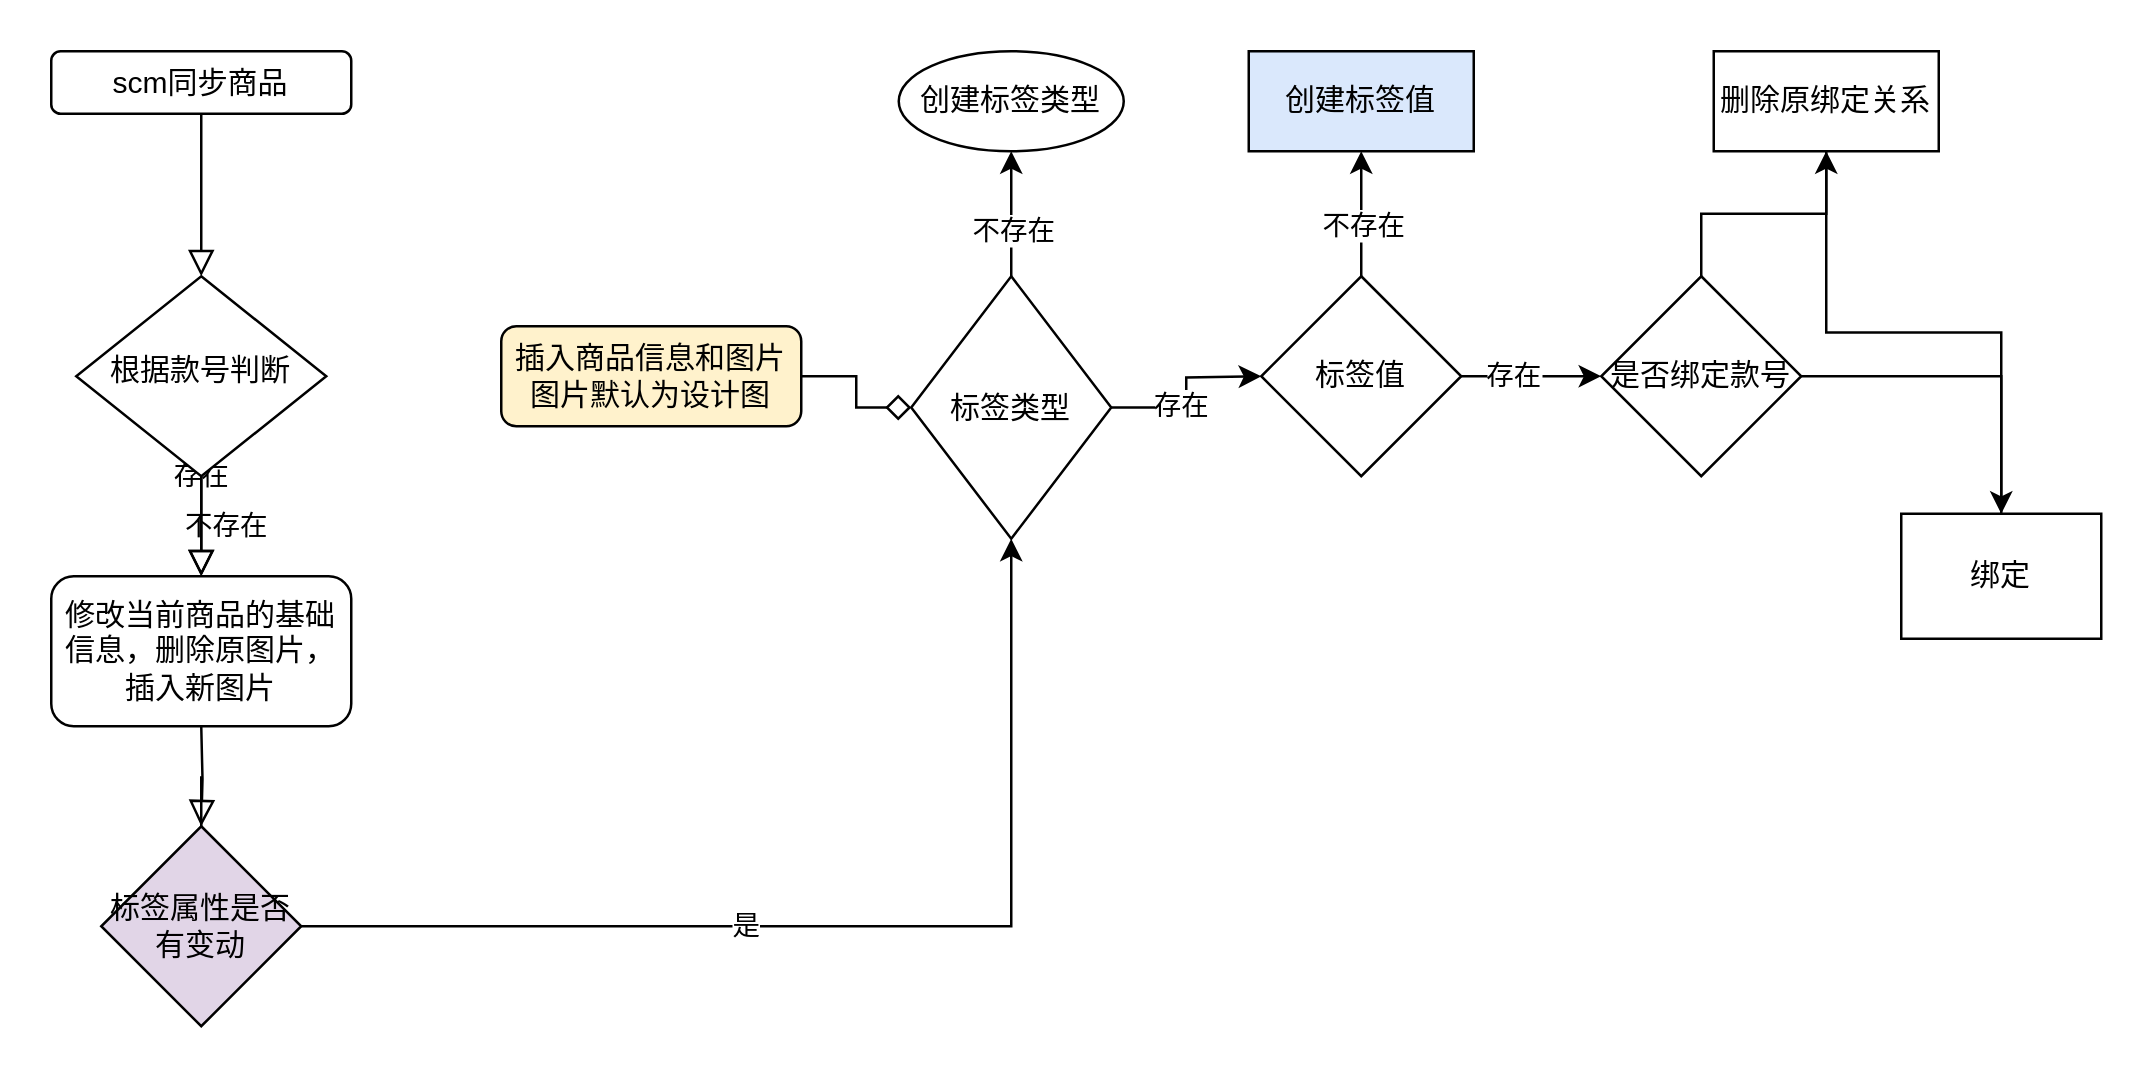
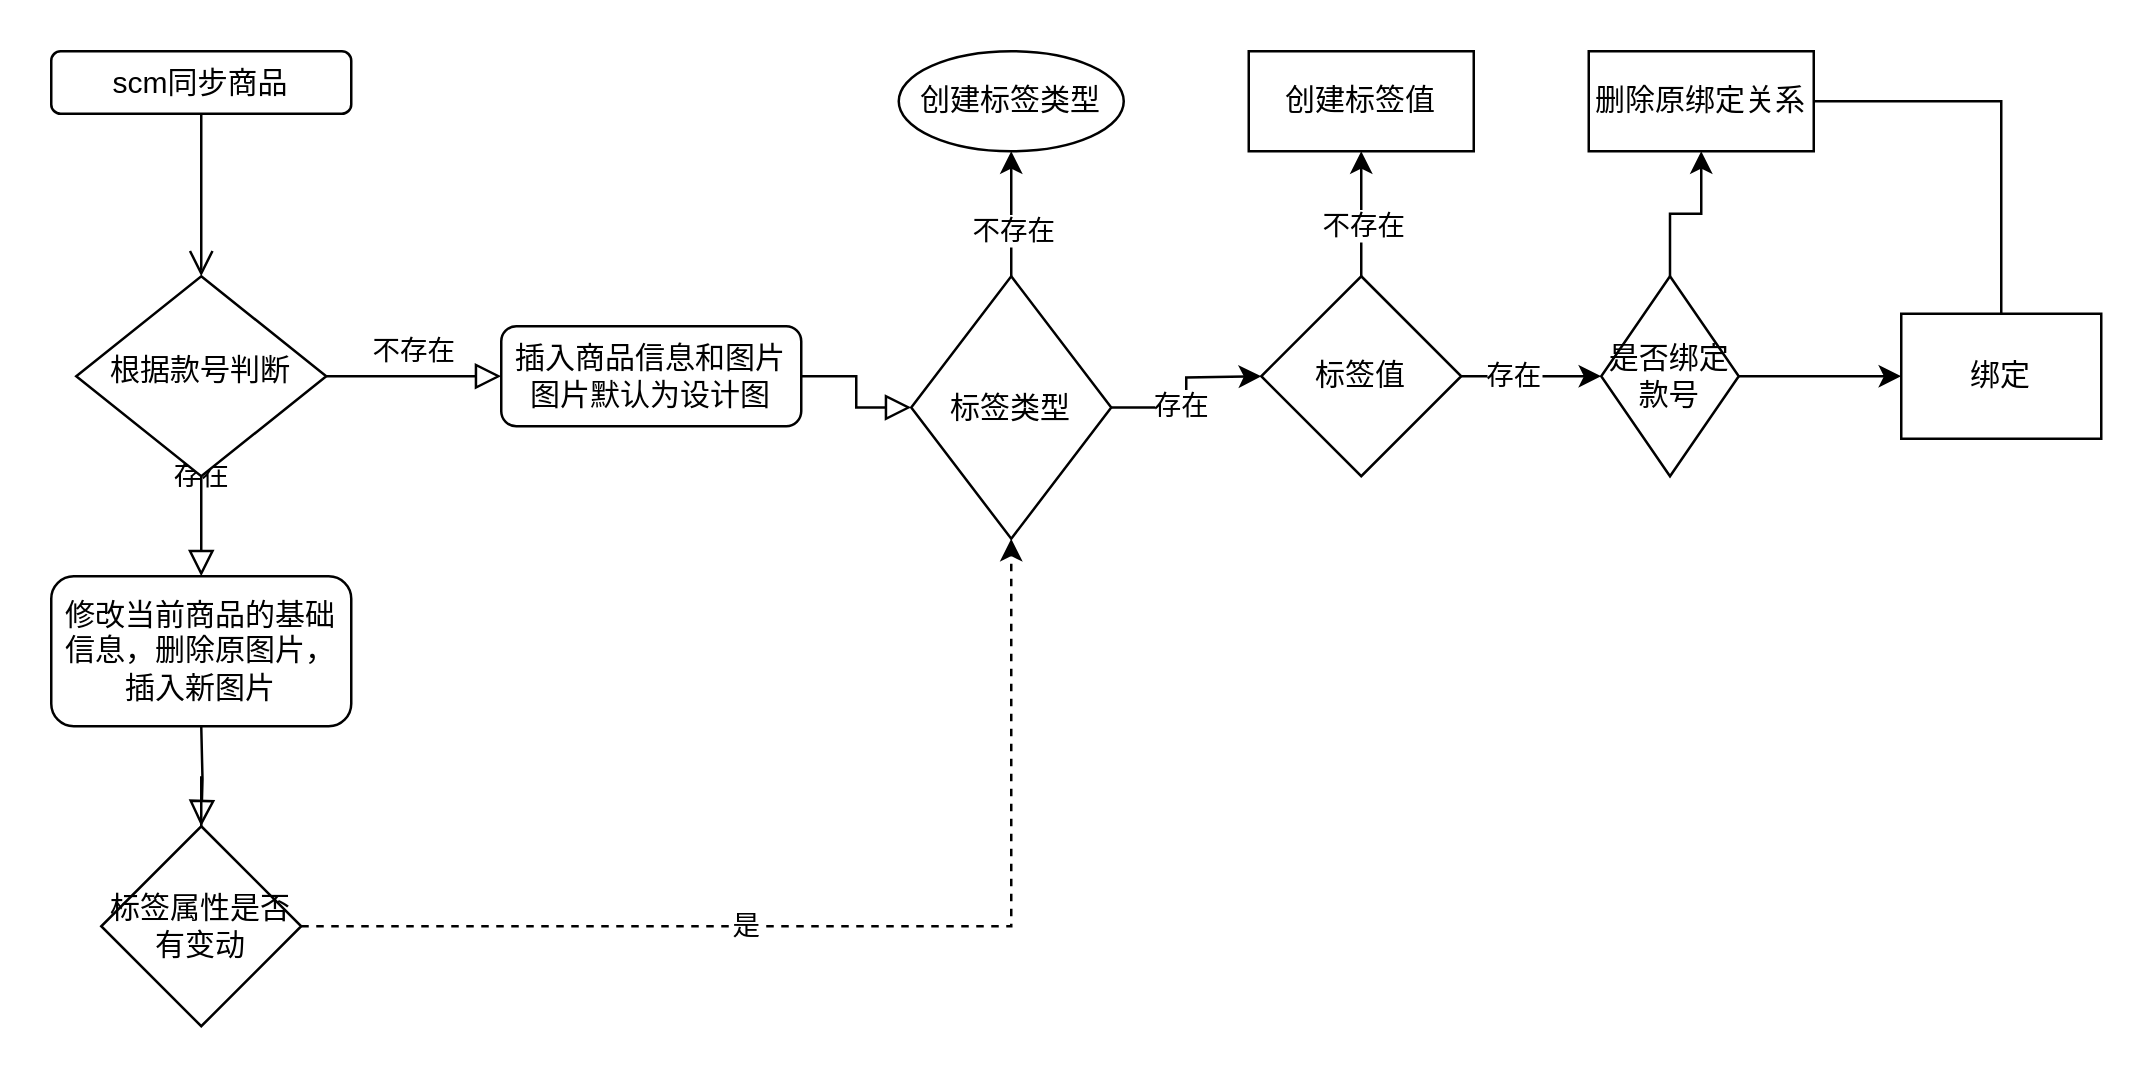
node "创建标签值": fillcolor #dae8fc -> #ffffff
node "删除原绑定关系": moved (1826, 101) -> (1701, 101)
edge "scm同步商品" -> "根据款号判断": arrowhead block -> open
node "插入商品信息和图片 图片默认为设计图": fillcolor #fff2cc -> #ffffff
node "是否绑定款号": size 200x200 -> 138x200
edge "插入商品信息和图片 图片默认为设计图" -> "标签类型": arrowhead diamond -> block
edge "根据款号判断" -> "修改当前商品的基础信息，删除原图片，插入新图片": now "根据款号判断" -> "插入商品信息和图片 图片默认为设计图"
node "绑定": moved (2001, 576) -> (2001, 376)
edge "标签属性是否有变动" -> "标签类型": style solid -> dashed
node "标签属性是否有变动": fillcolor #e1d5e7 -> #ffffff
